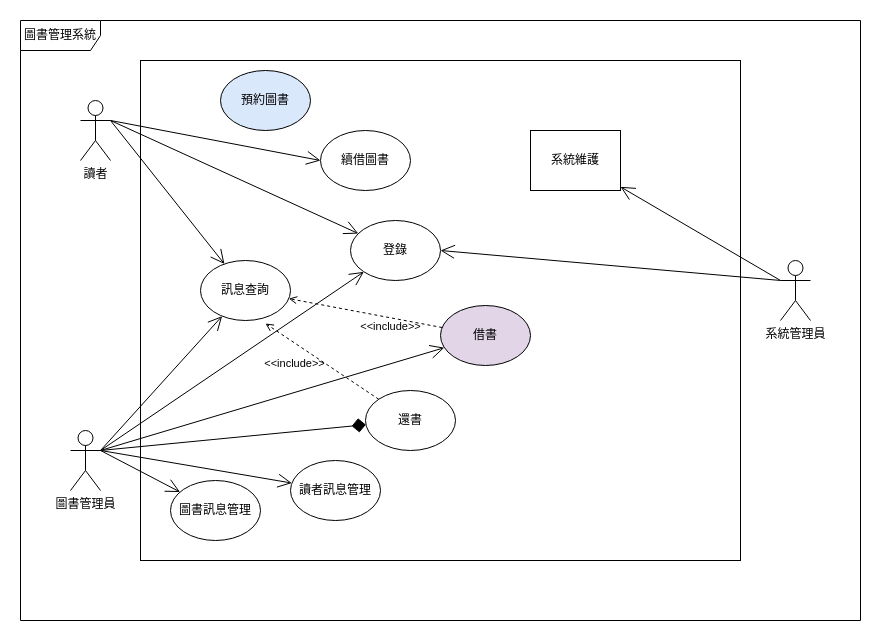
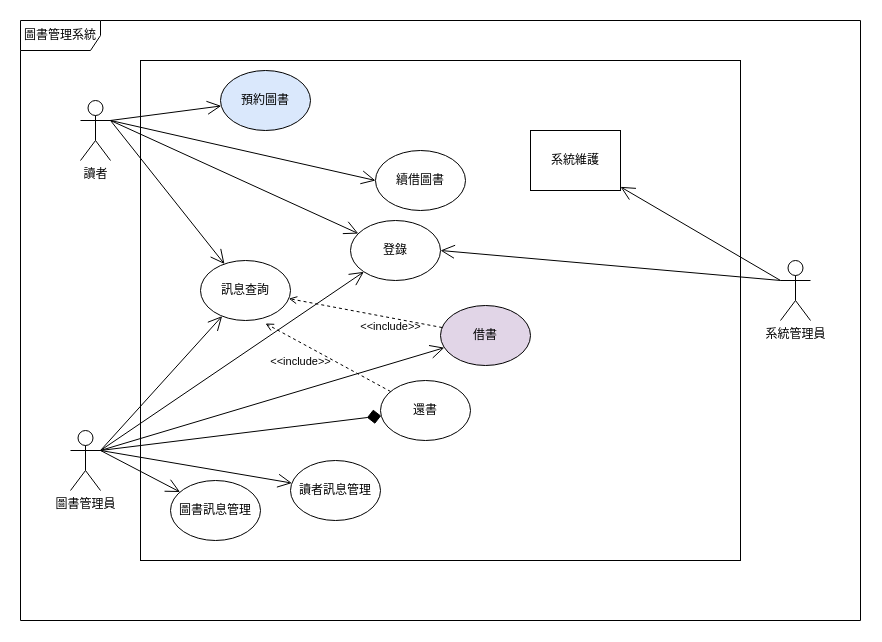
edge "讀者" -> "預約圖書": added
node "續借圖書": moved (366, 161) -> (421, 181)
node "還書": moved (411, 421) -> (426, 411)
